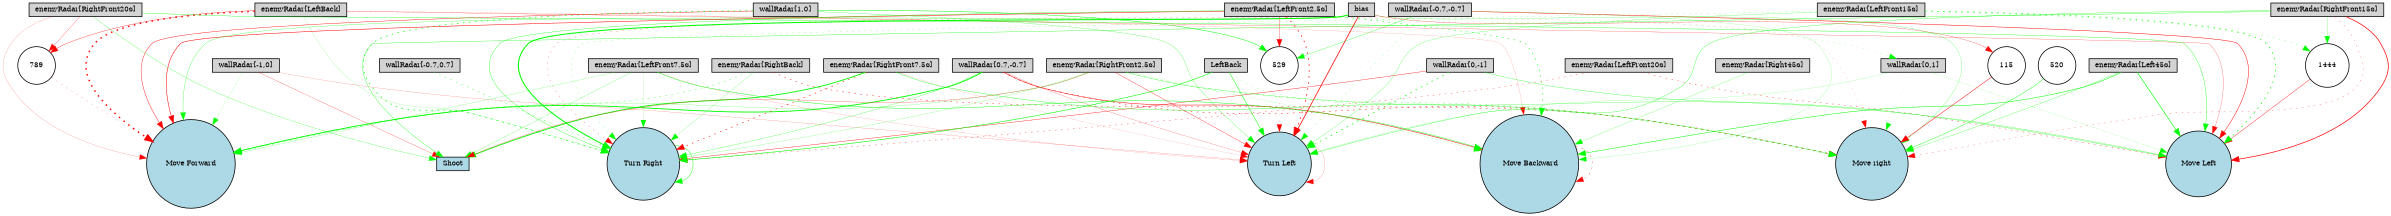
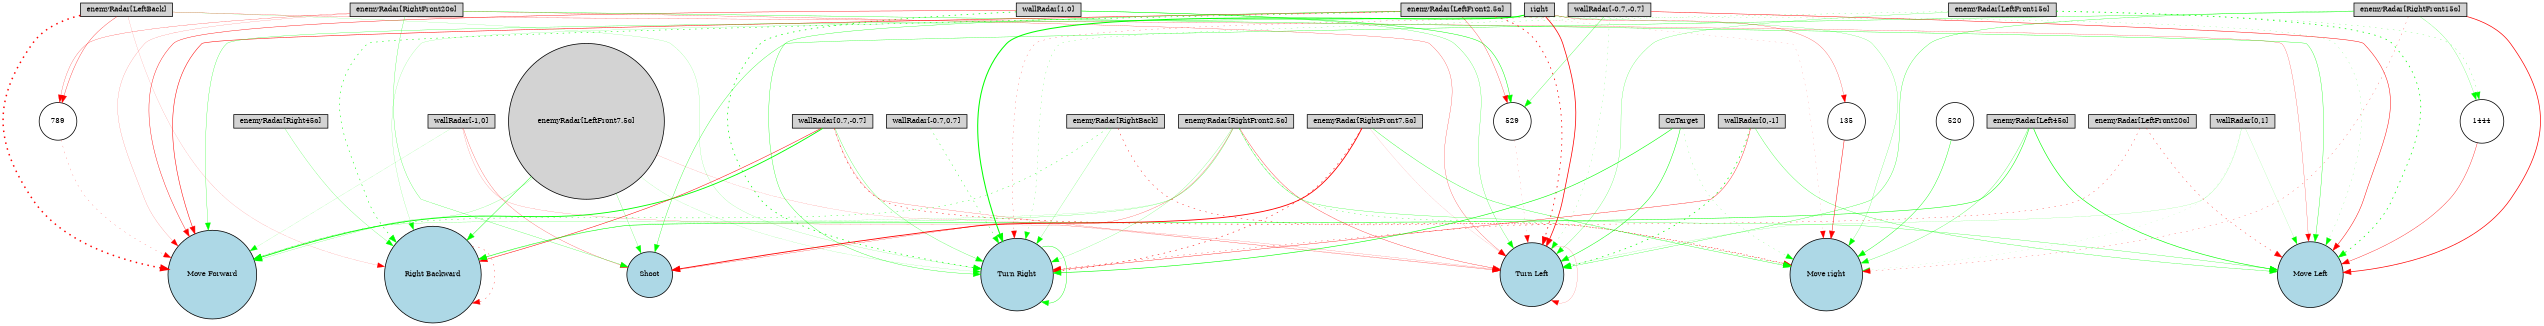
node "bias": label "bias" -> "right"
edge "enemyRadar[LeftFront2.5ø]" -> "wallRadar[0,1]": now "enemyRadar[LeftFront2.5ø]" -> "Move Left"
edge "enemyRadar[RightFront20ø]" -> "Turn Left": added
node "enemyRadar[LeftFront7.5ø]": shape box -> circle
node "LeftBack": label "LeftBack" -> "OnTarget"
node "115": label "115" -> "135"
edge "enemyRadar[RightFront7.5ø]" -> "Shoot": color green -> red
node "Shoot": shape box -> circle
node "Move Backward": label "Move Backward" -> "Right Backward"
